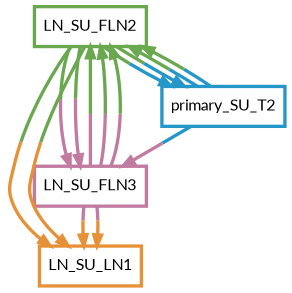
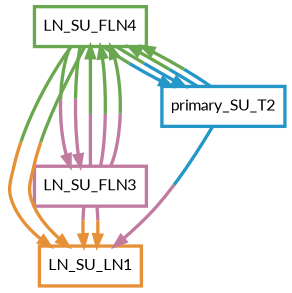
node "LN_SU_FLN2": label "LN_SU_FLN2" -> "LN_SU_FLN4"
edge "primary_SU_T2" -> "LN_SU_FLN3": now "primary_SU_T2" -> "LN_SU_LN1"
